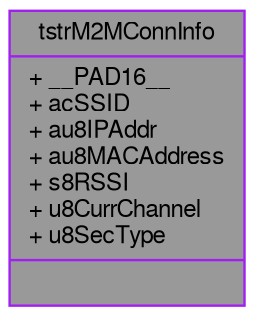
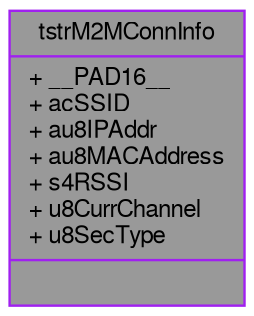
node "tstrM2MConnInfo": text "+ s8RSSI" -> "+ s4RSSI"
